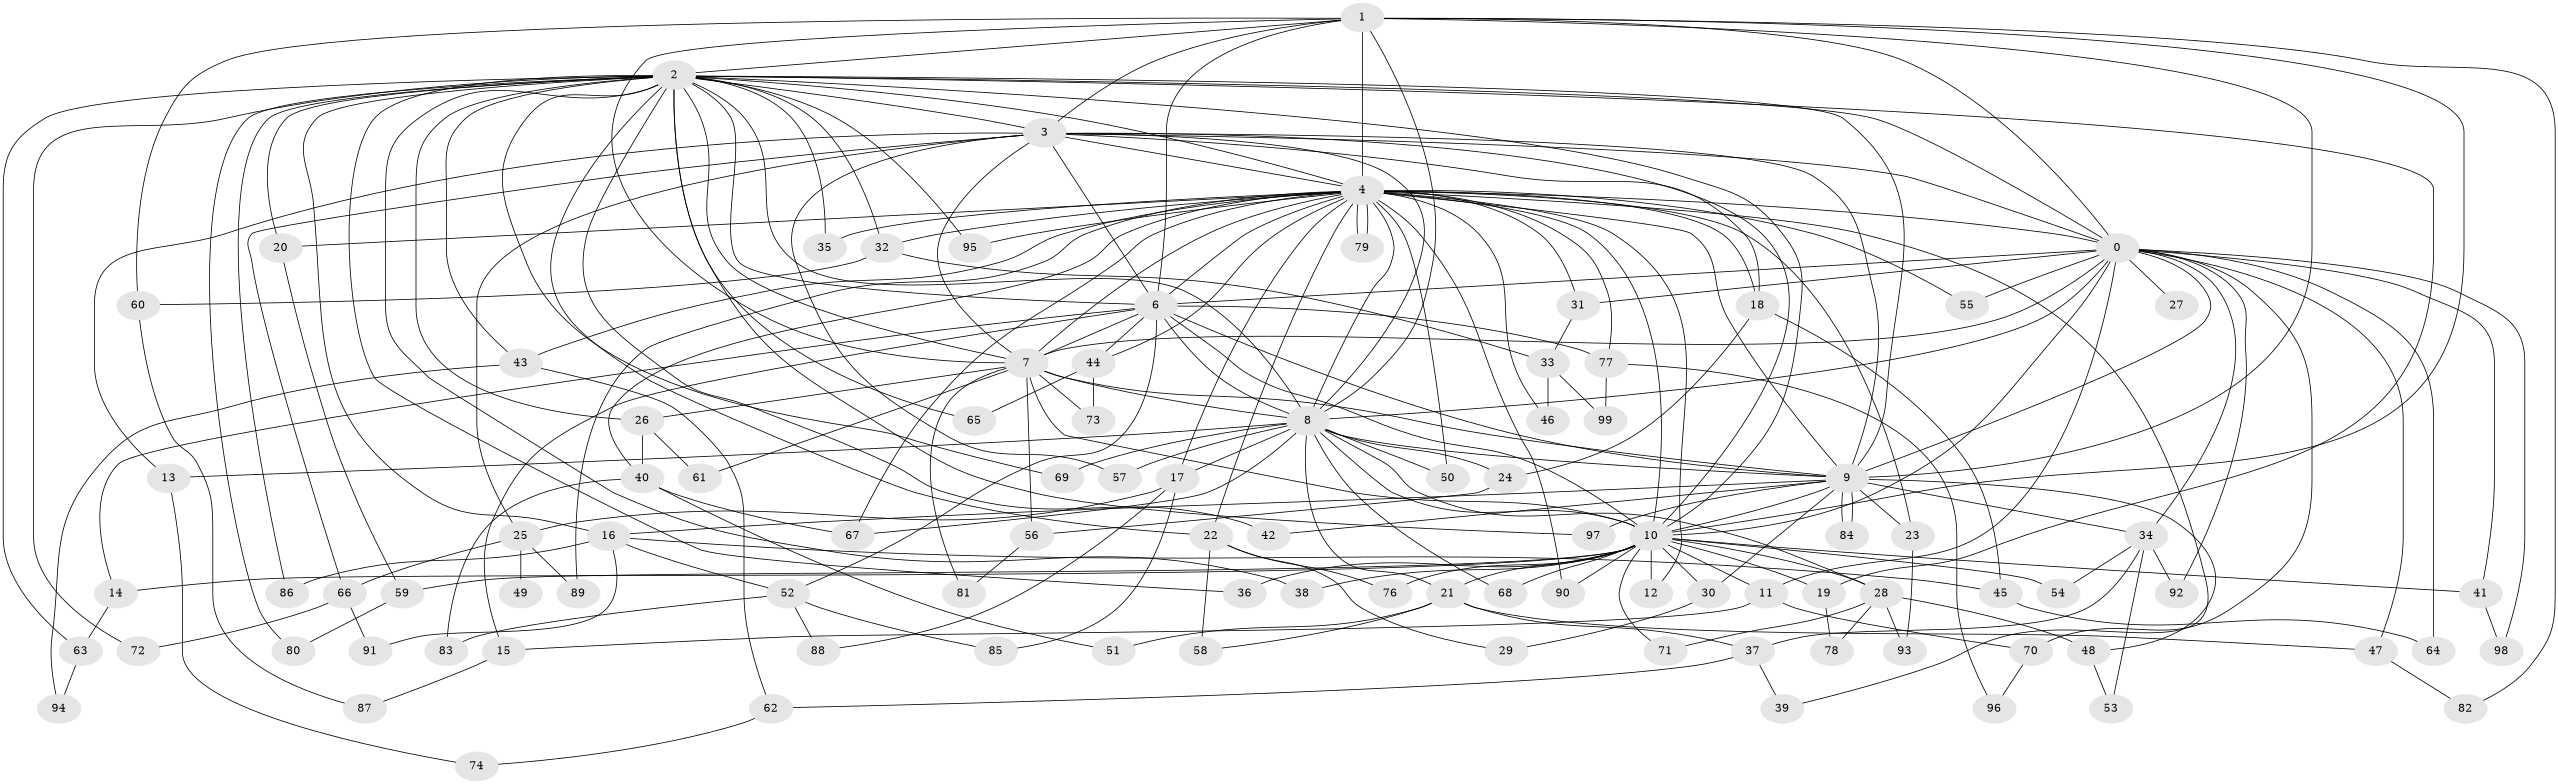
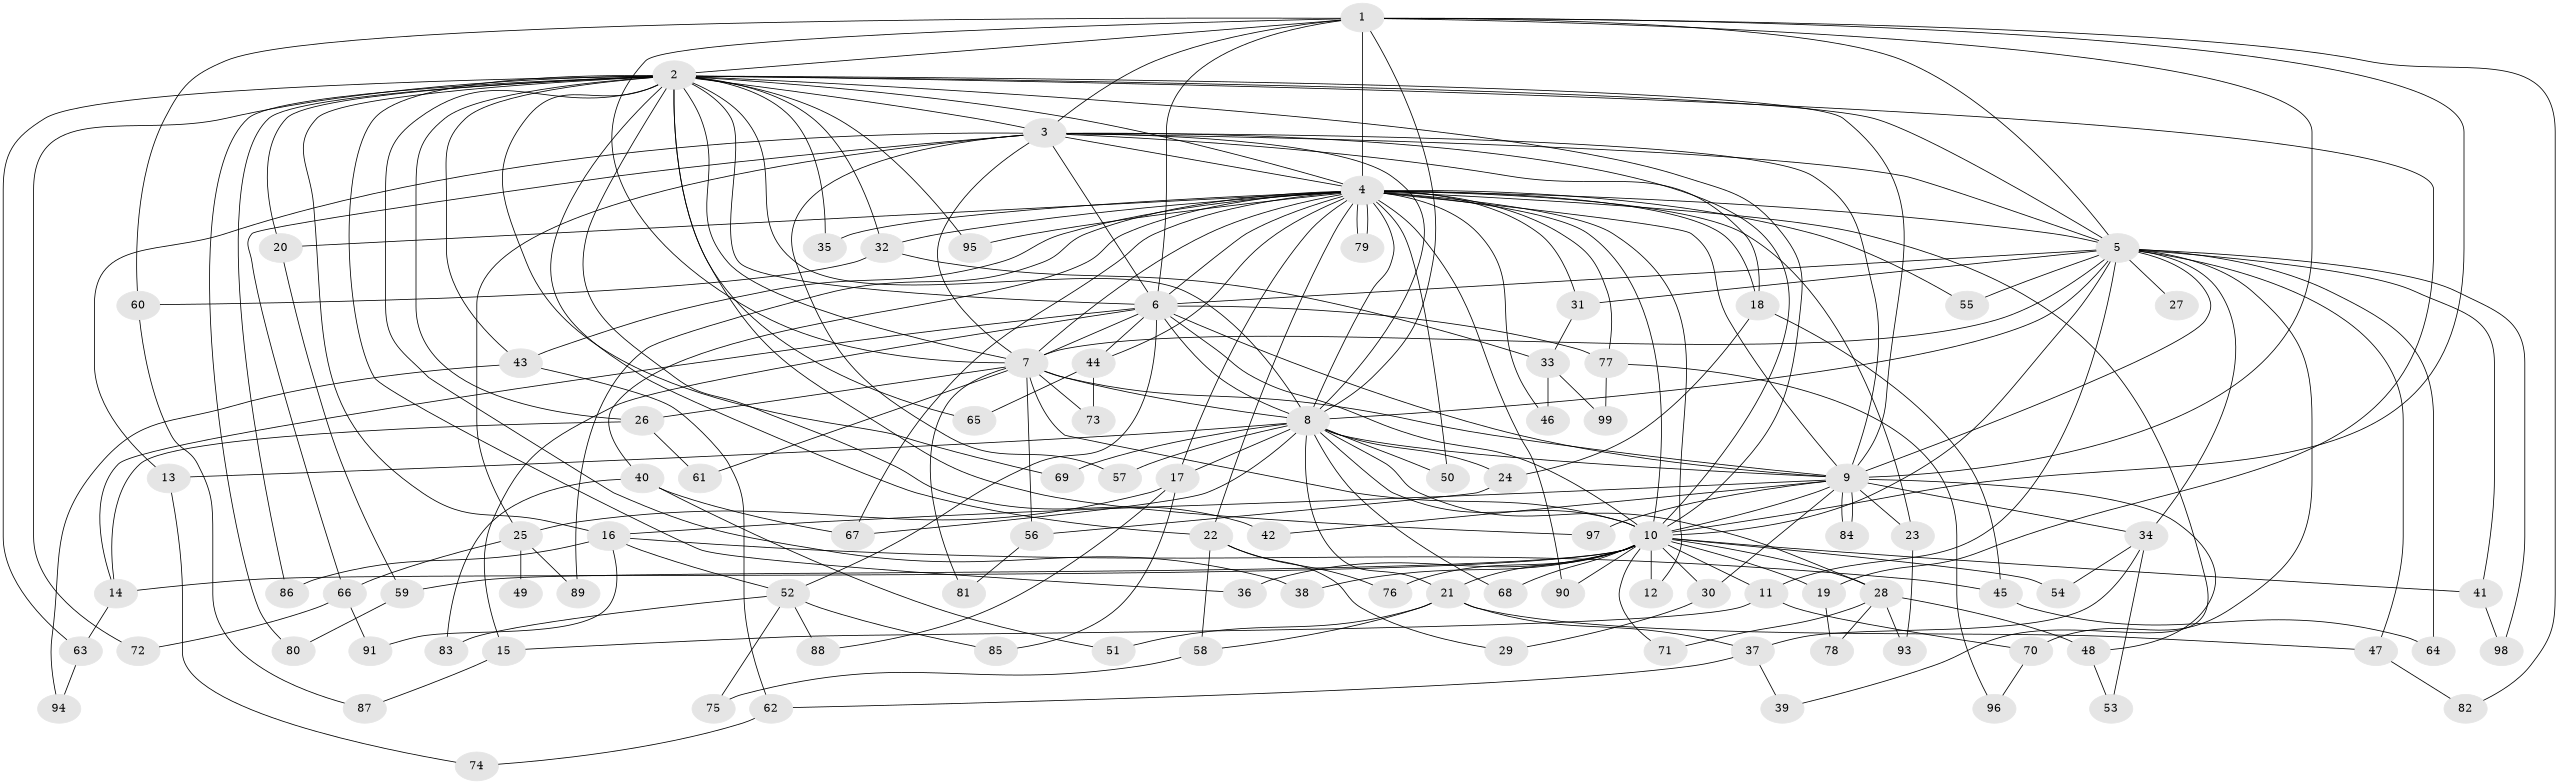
node "0": label "0" -> "5"
edge "26" -- "40": now "26" -- "14"
node "92": removed
node "75": added
